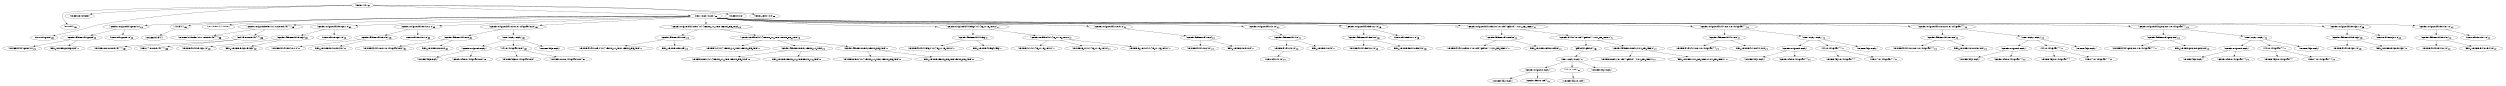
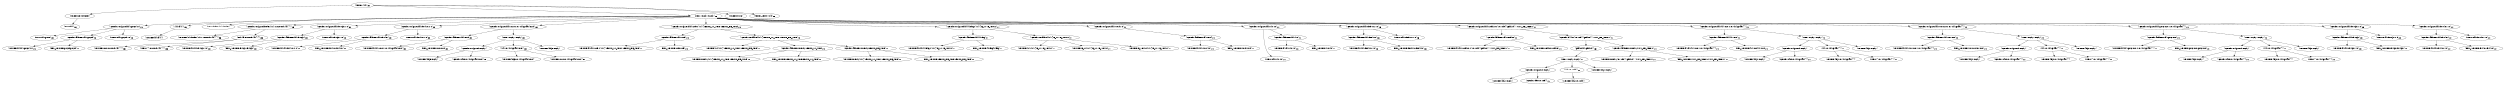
edge "(METHOD,<init>)" -> "(PARAM,this)": now "(MODIFIER,CONSTRUCTOR)" -> "(PARAM,this)"
edge "(METHOD,<init>)" -> "(PARAM,String name)": now "(<operator>.assignment,this.groupId = 0)" -> "(PARAM,String name)"
node "(FIELD_IDENTIFIER,groupId,groupId)": text "613" -> "213"
edge "(IDENTIFIER,this,this.size = 0)" -> "(LITERAL,0,this.size = 0)": now "(<operator>.assignment,this.size = 0)" -> "(LITERAL,0,this.size = 0)"
